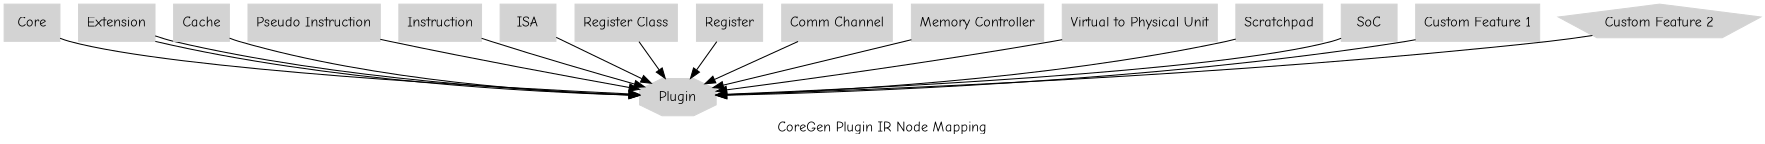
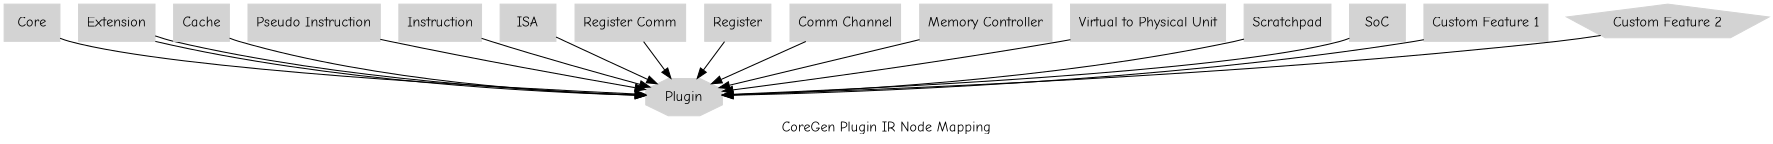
node "Register Class": label "Register Class" -> "Register Comm"
